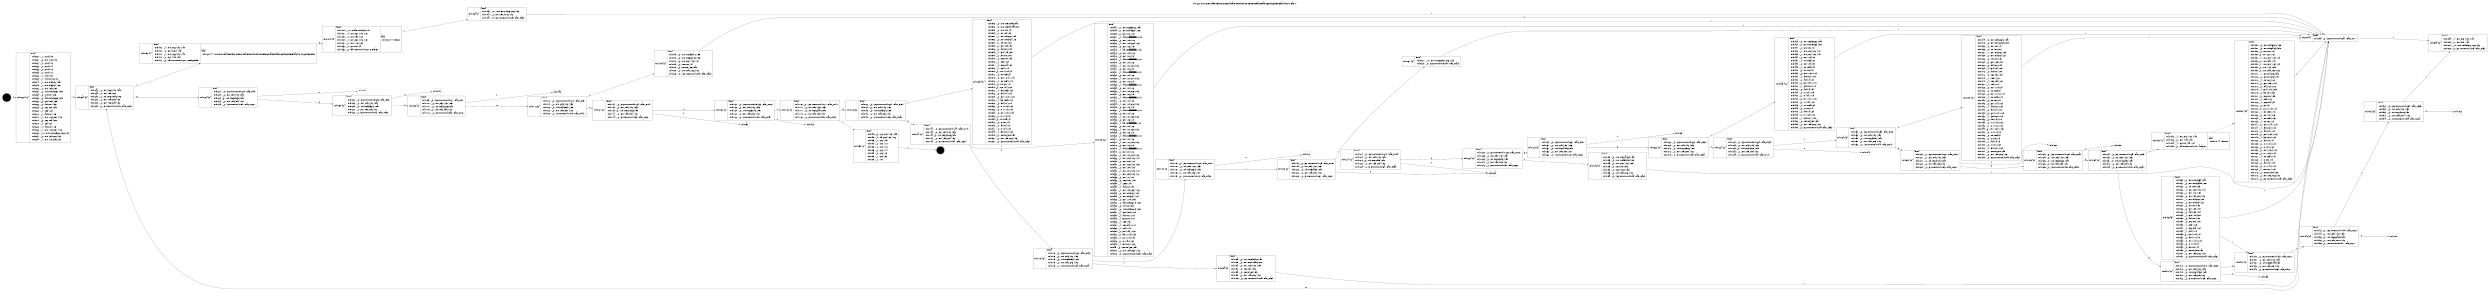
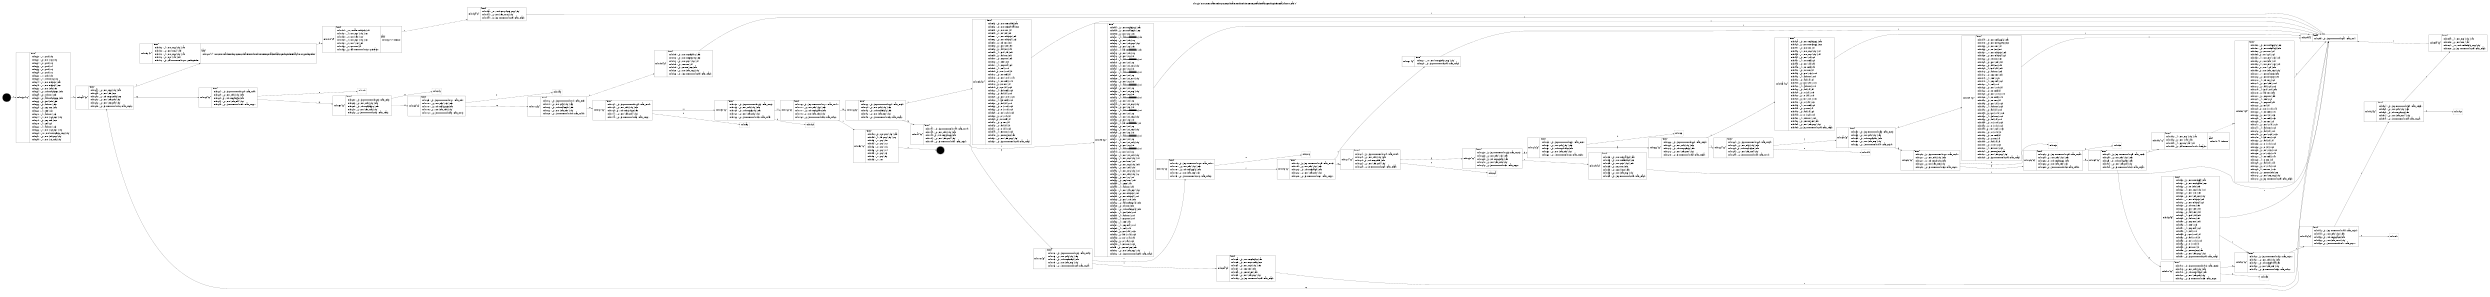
edge "0x40209f [5]" -> "0x401eba [25]": reversed
edge "0x4017f8 [28]" -> "0x40208a": now "0x4017f8 [28]" -> "0x401814 [28]"
